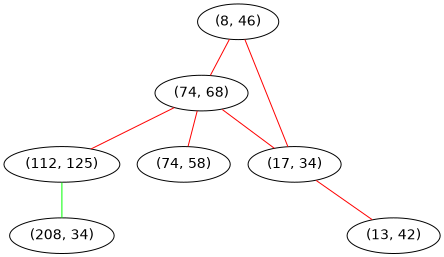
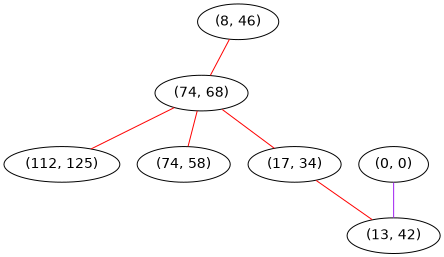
edge "(8, 46)" -- "(17, 34)": removed
node "(0, 0)": added
node "(208, 34)": removed
